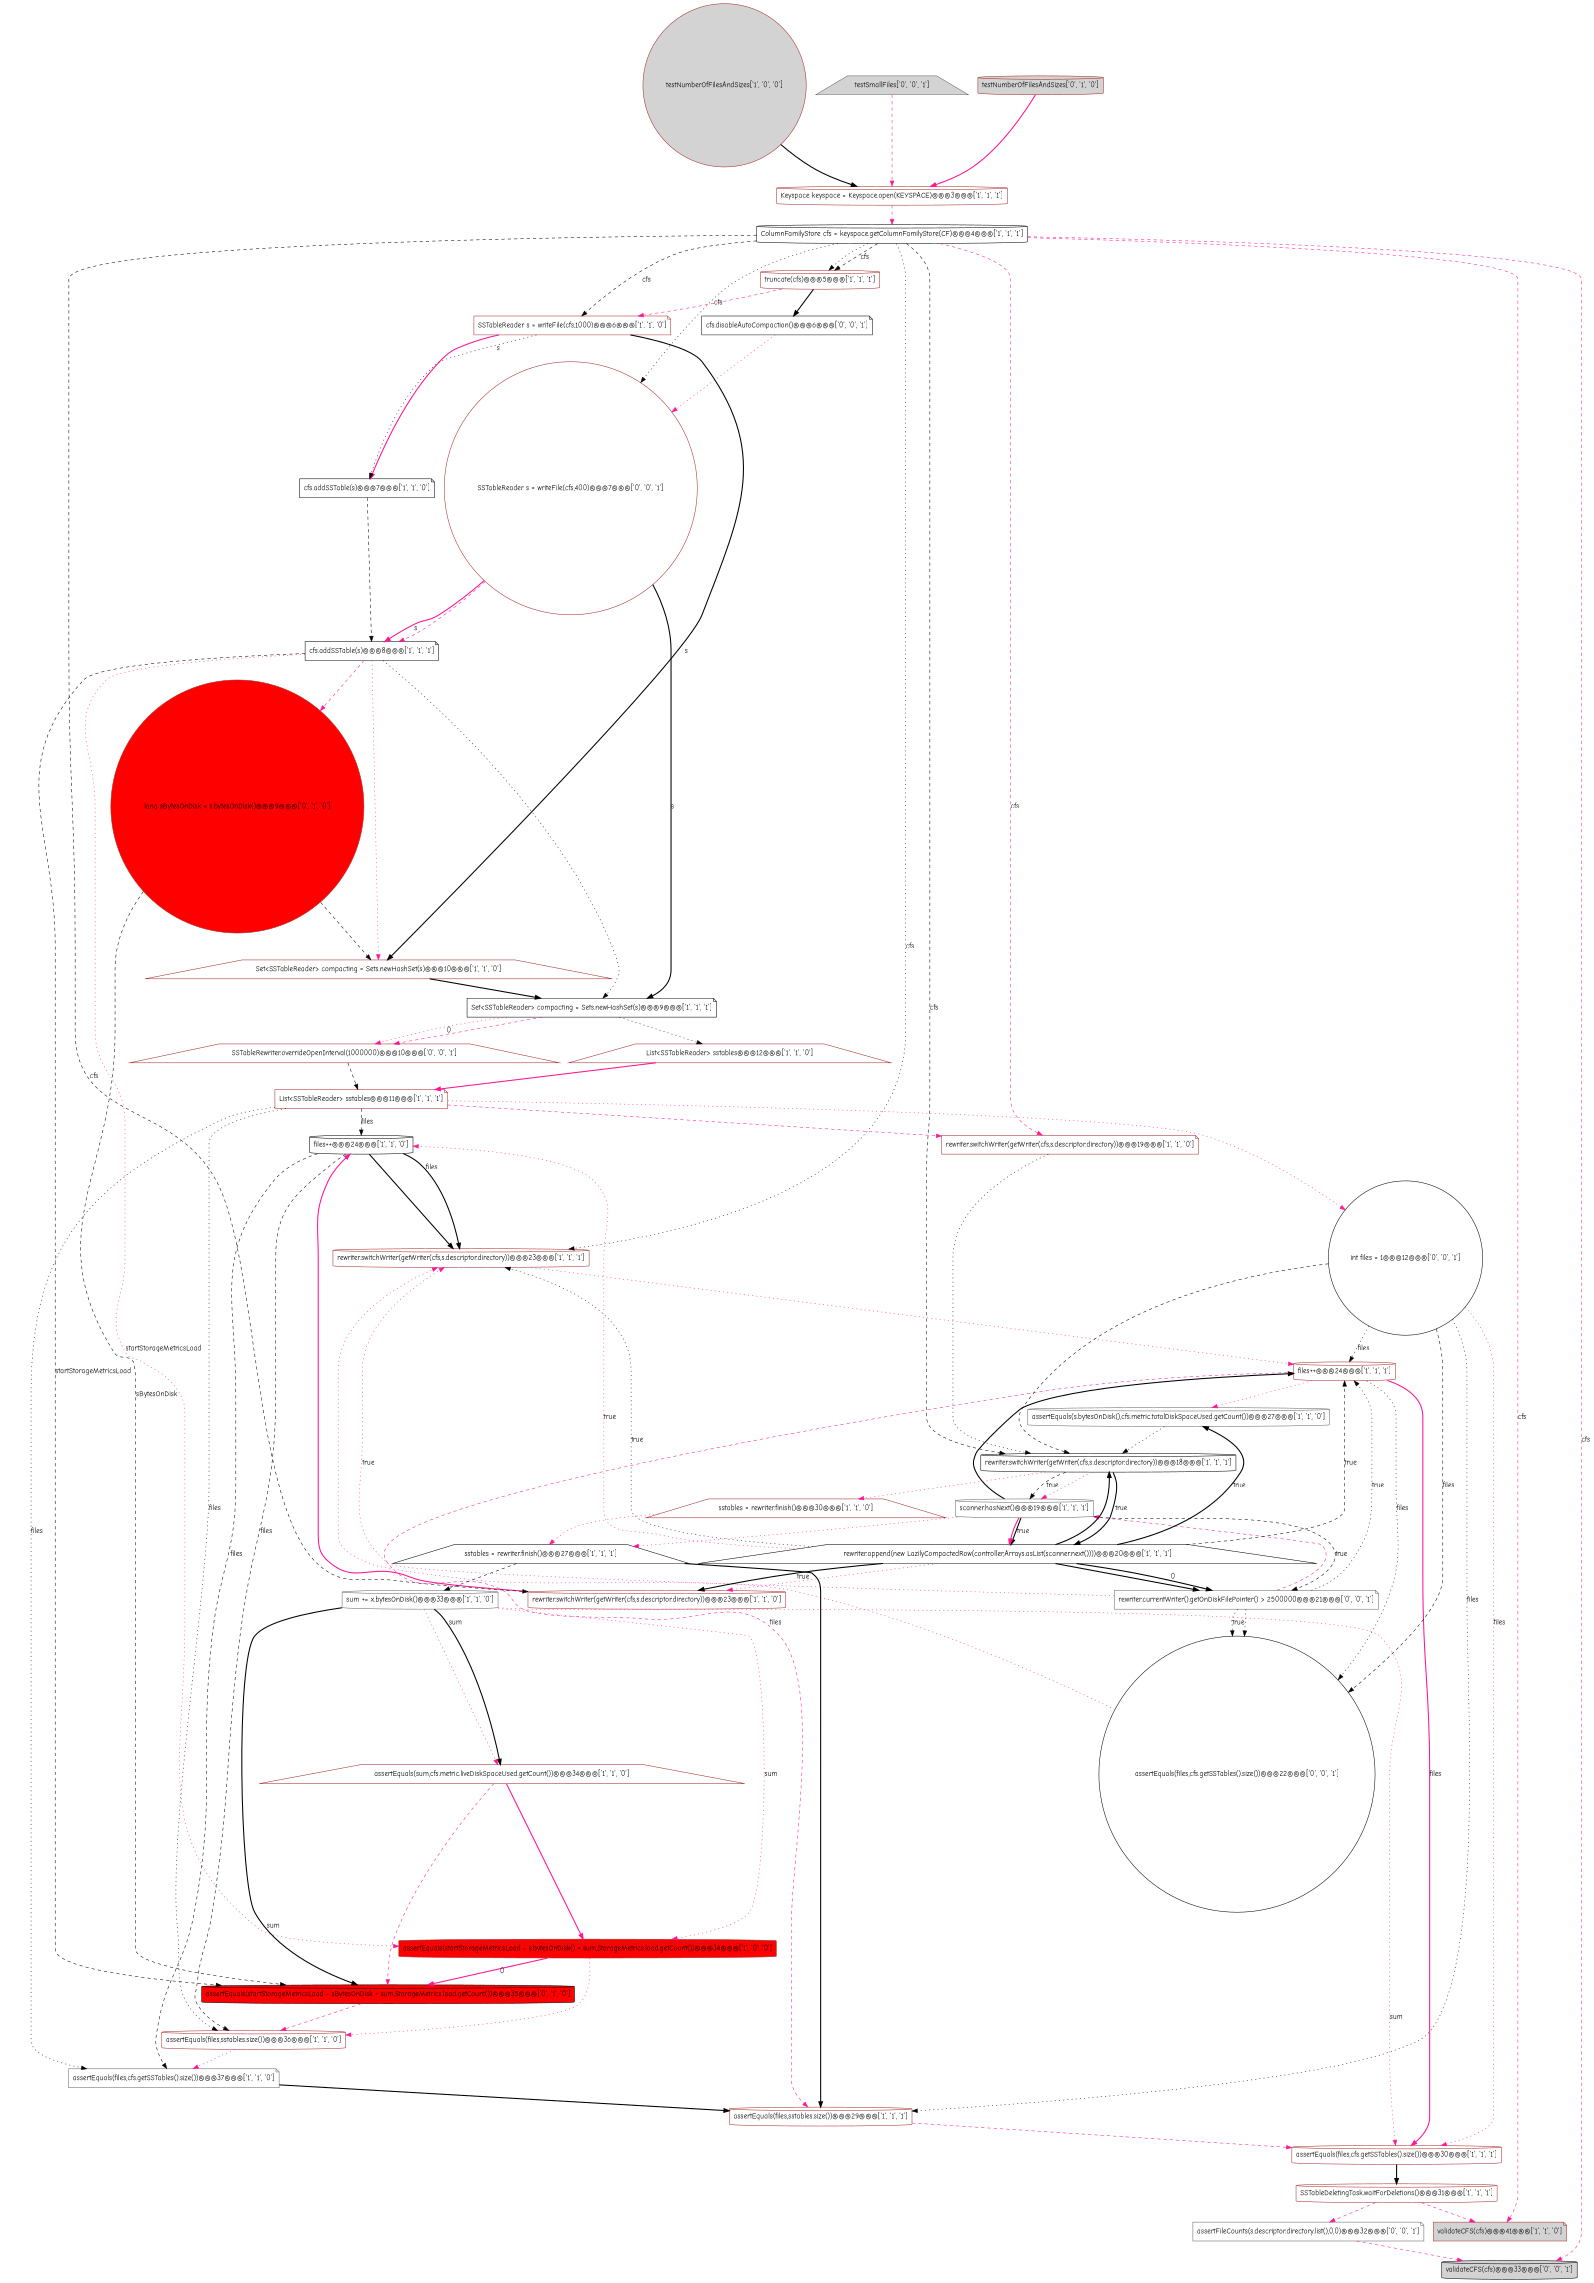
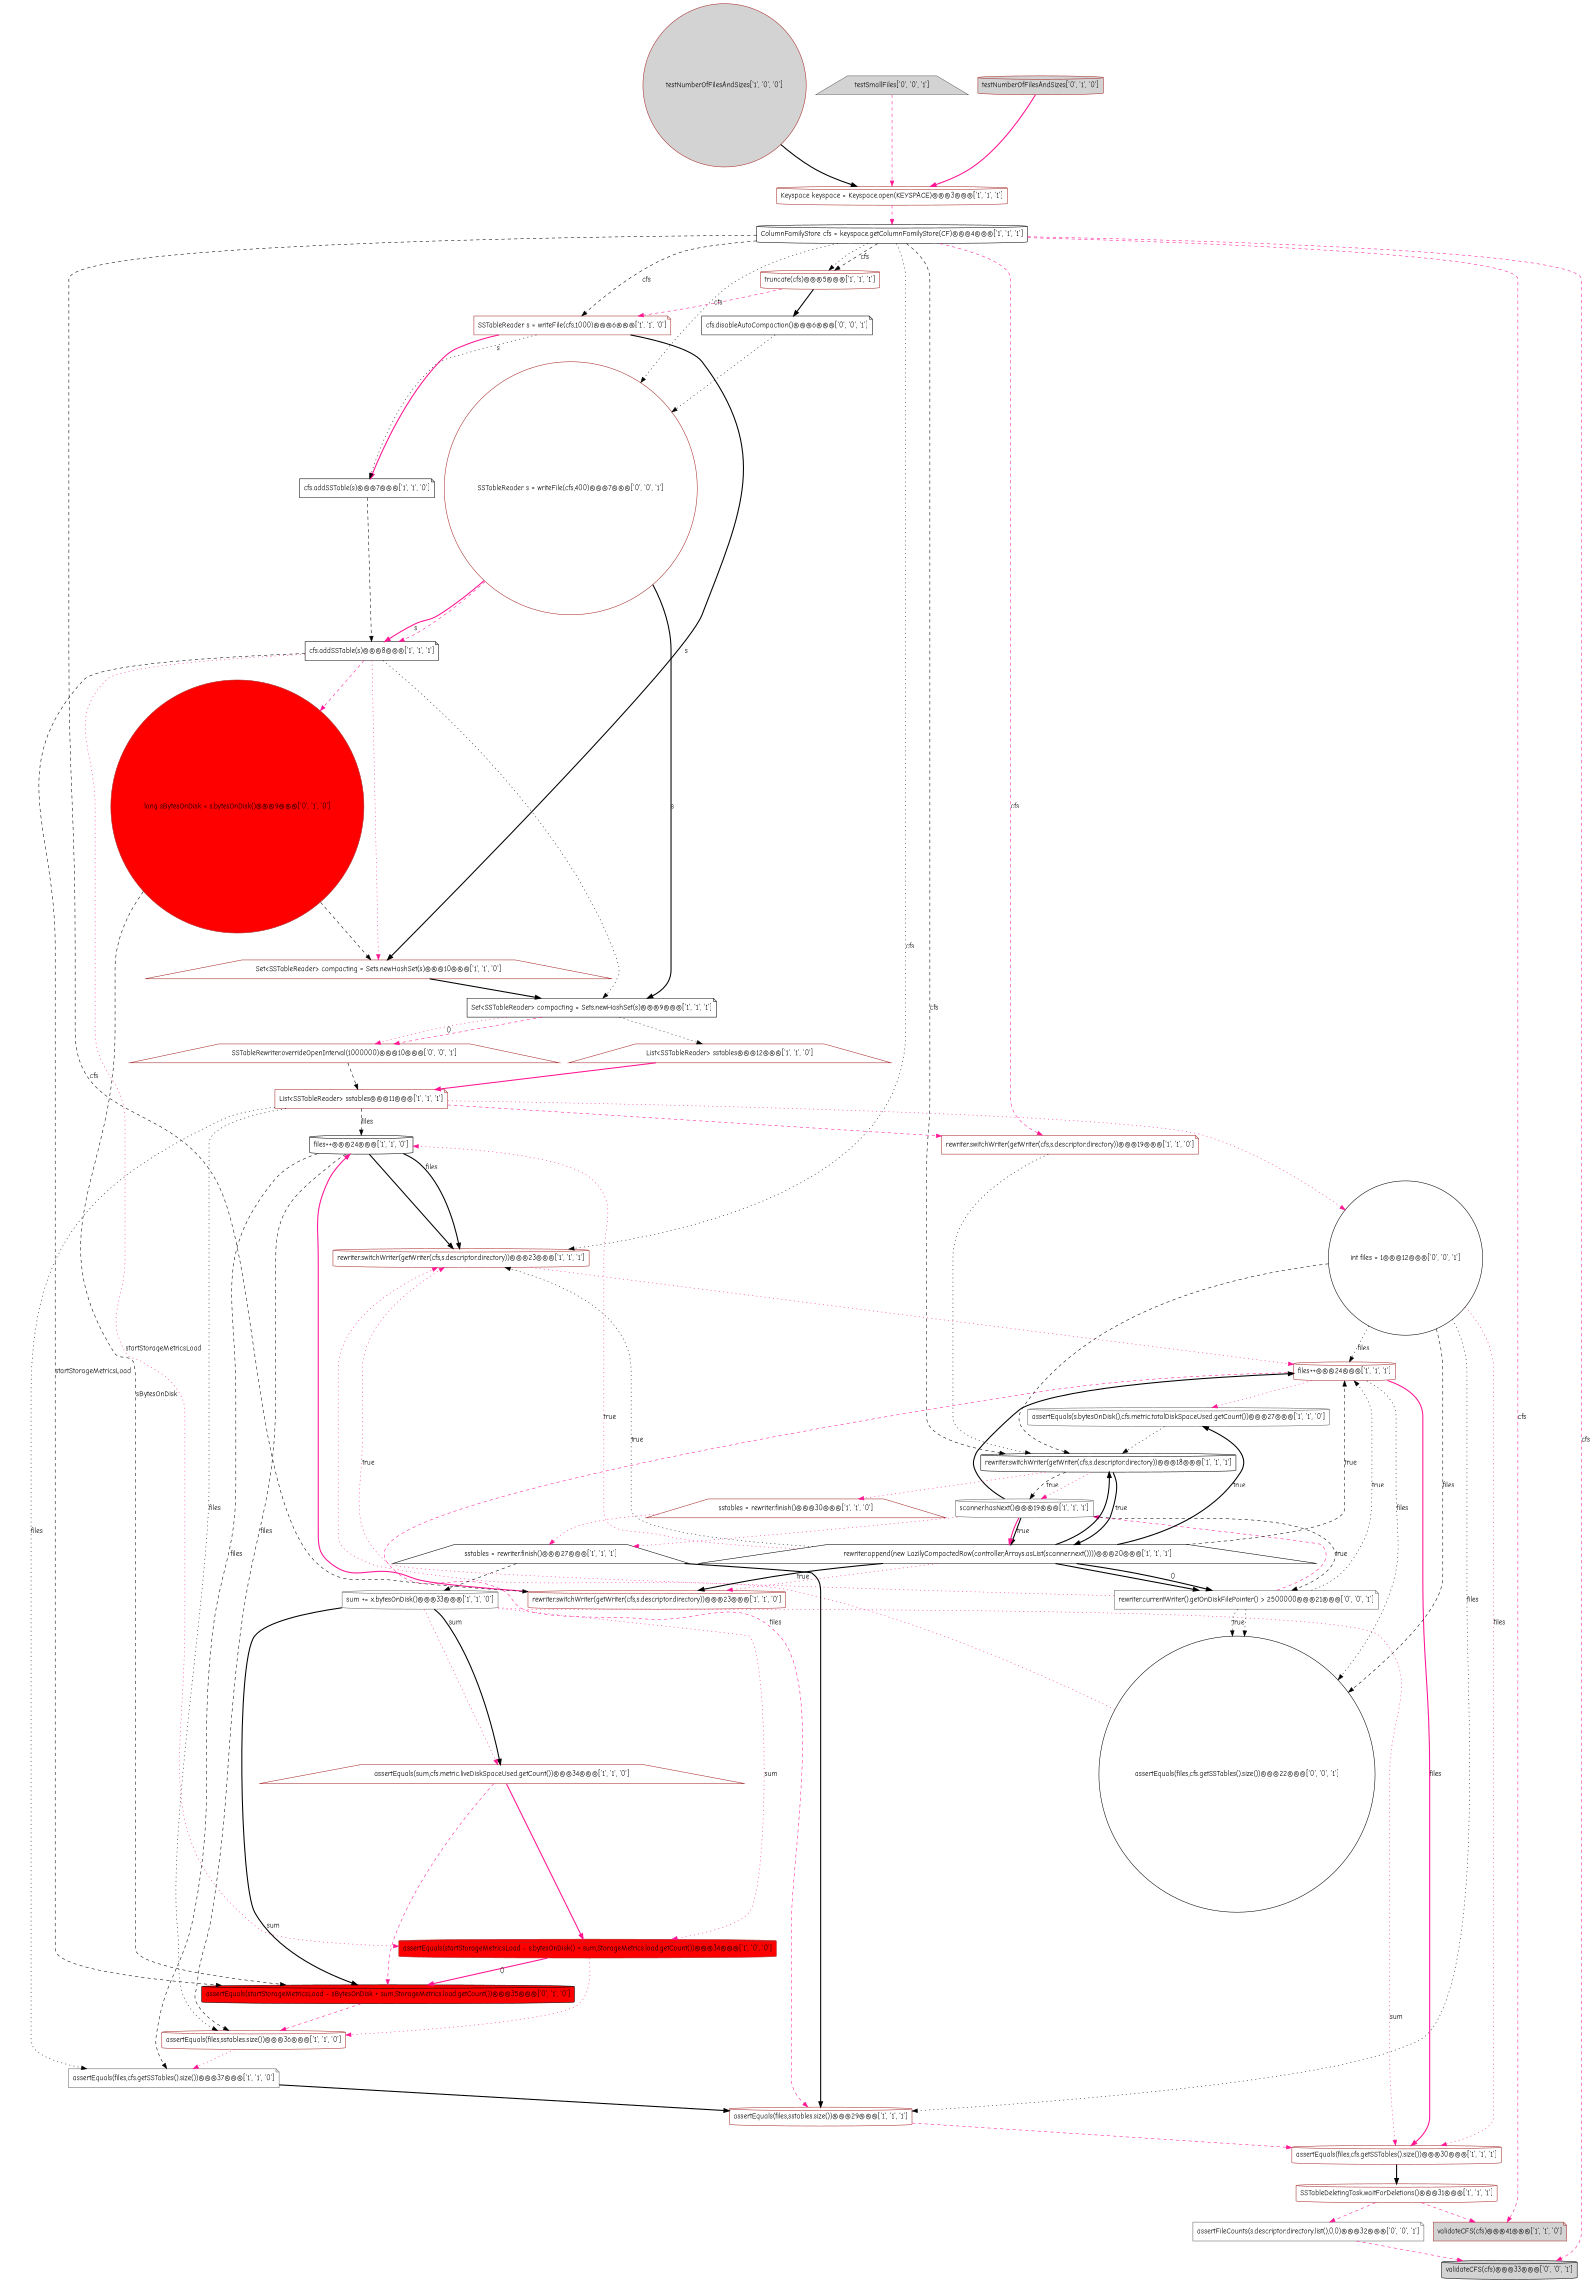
edge "cfs.disableAutoCompaction()@@@6@@@['0', '0', '1']" -> "SSTableReader s = writeFile(cfs,400)@@@7@@@['0', '0', '1']": color deeppink -> black
